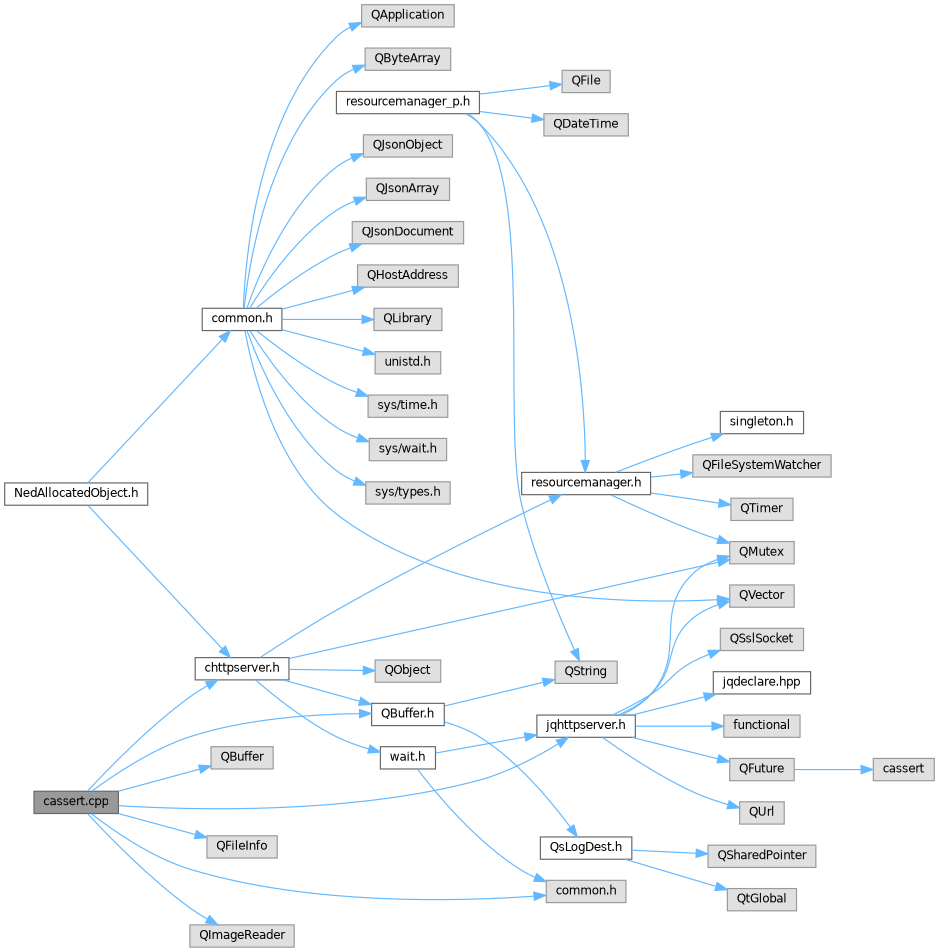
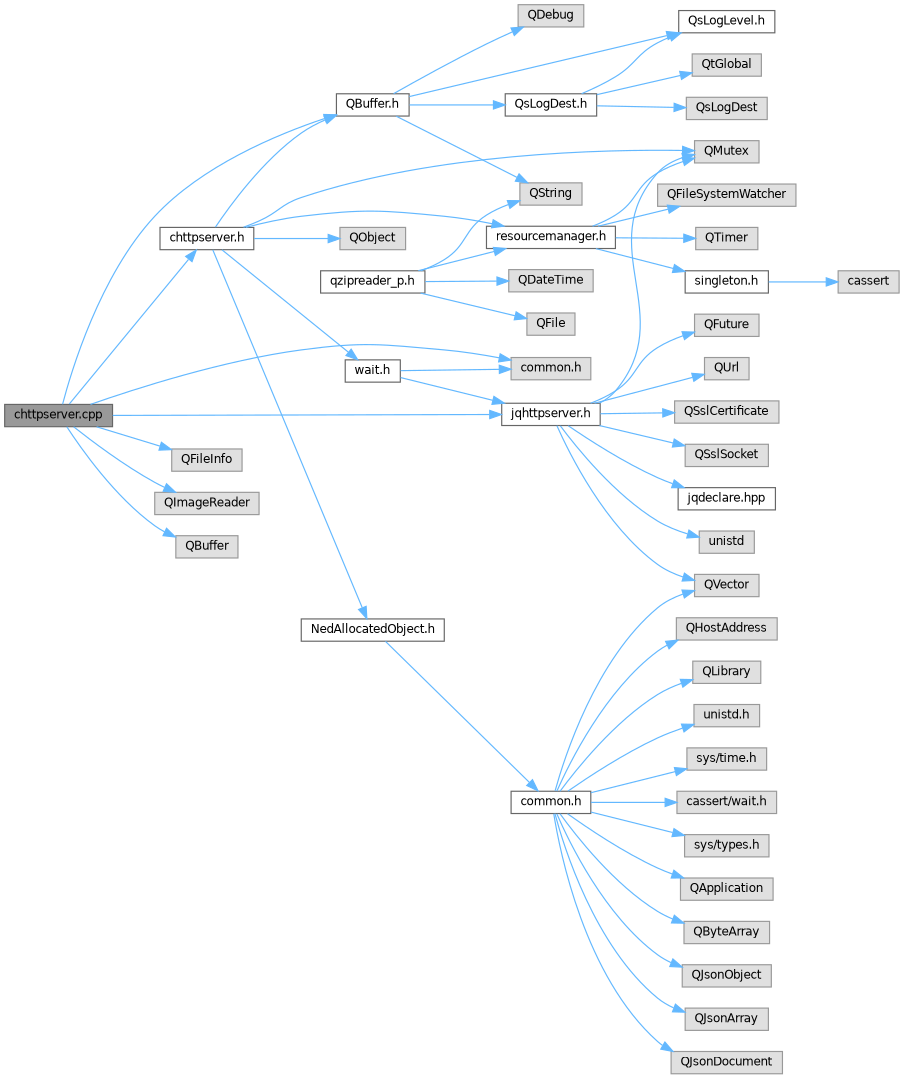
node "QDebug": added
node "QsLogLevel.h": added
node "resourcemanager_p.h": label "resourcemanager_p.h" -> "qzipreader_p.h"
node "QSslCertificate": added
node "sys/wait.h": label "sys/wait.h" -> "cassert/wait.h"
edge "NedAllocatedObject.h" -> "chttpserver.h": reversed
node "functional": label "functional" -> "unistd"
edge "QFuture" -> "cassert": now "singleton.h" -> "cassert"
node "cassert.cpp": label "cassert.cpp" -> "chttpserver.cpp"
node "QSharedPointer": label "QSharedPointer" -> "QsLogDest"
